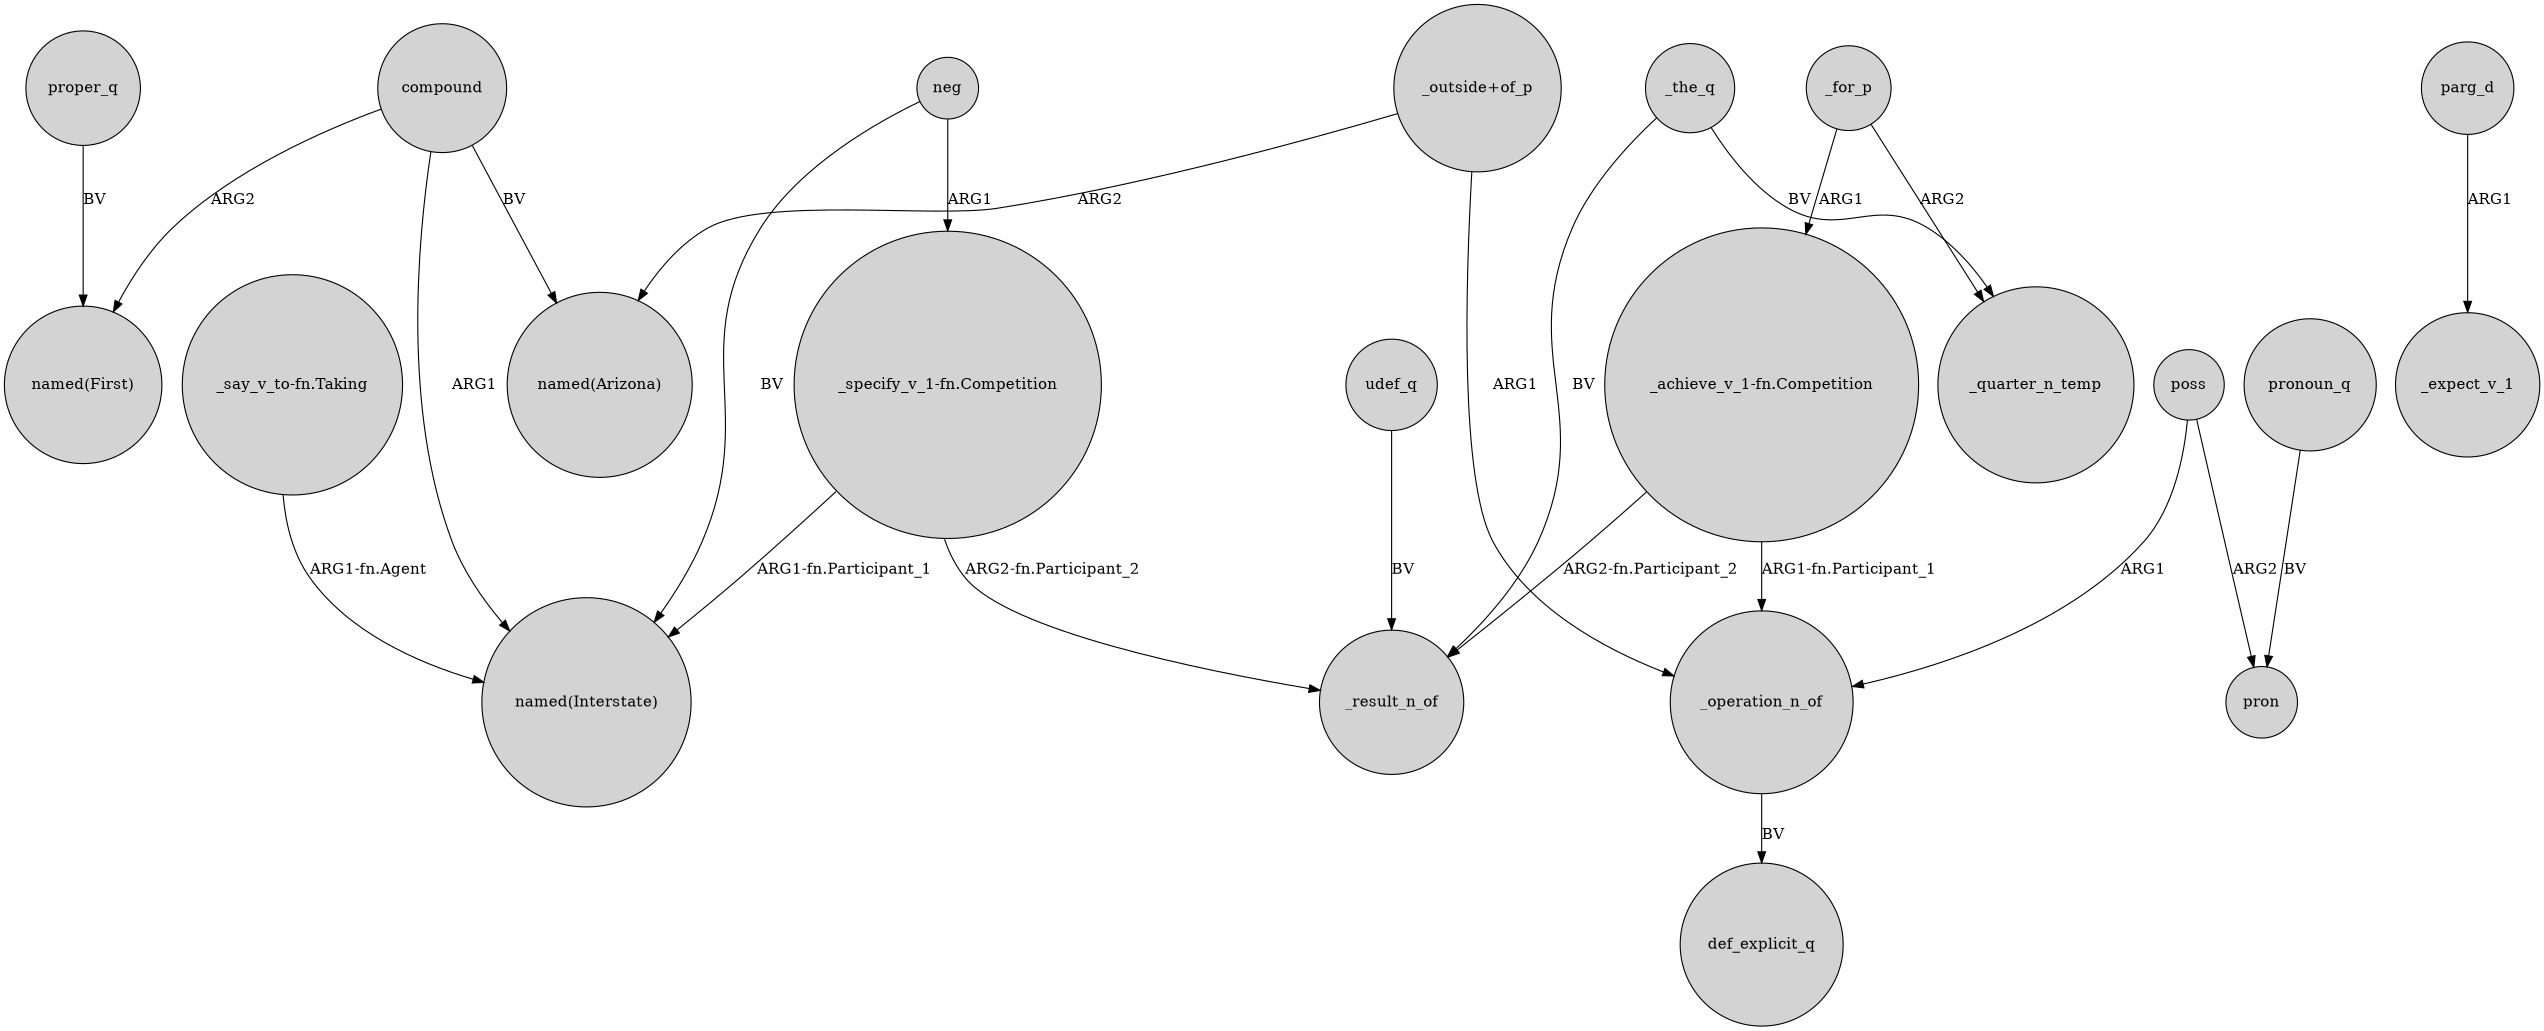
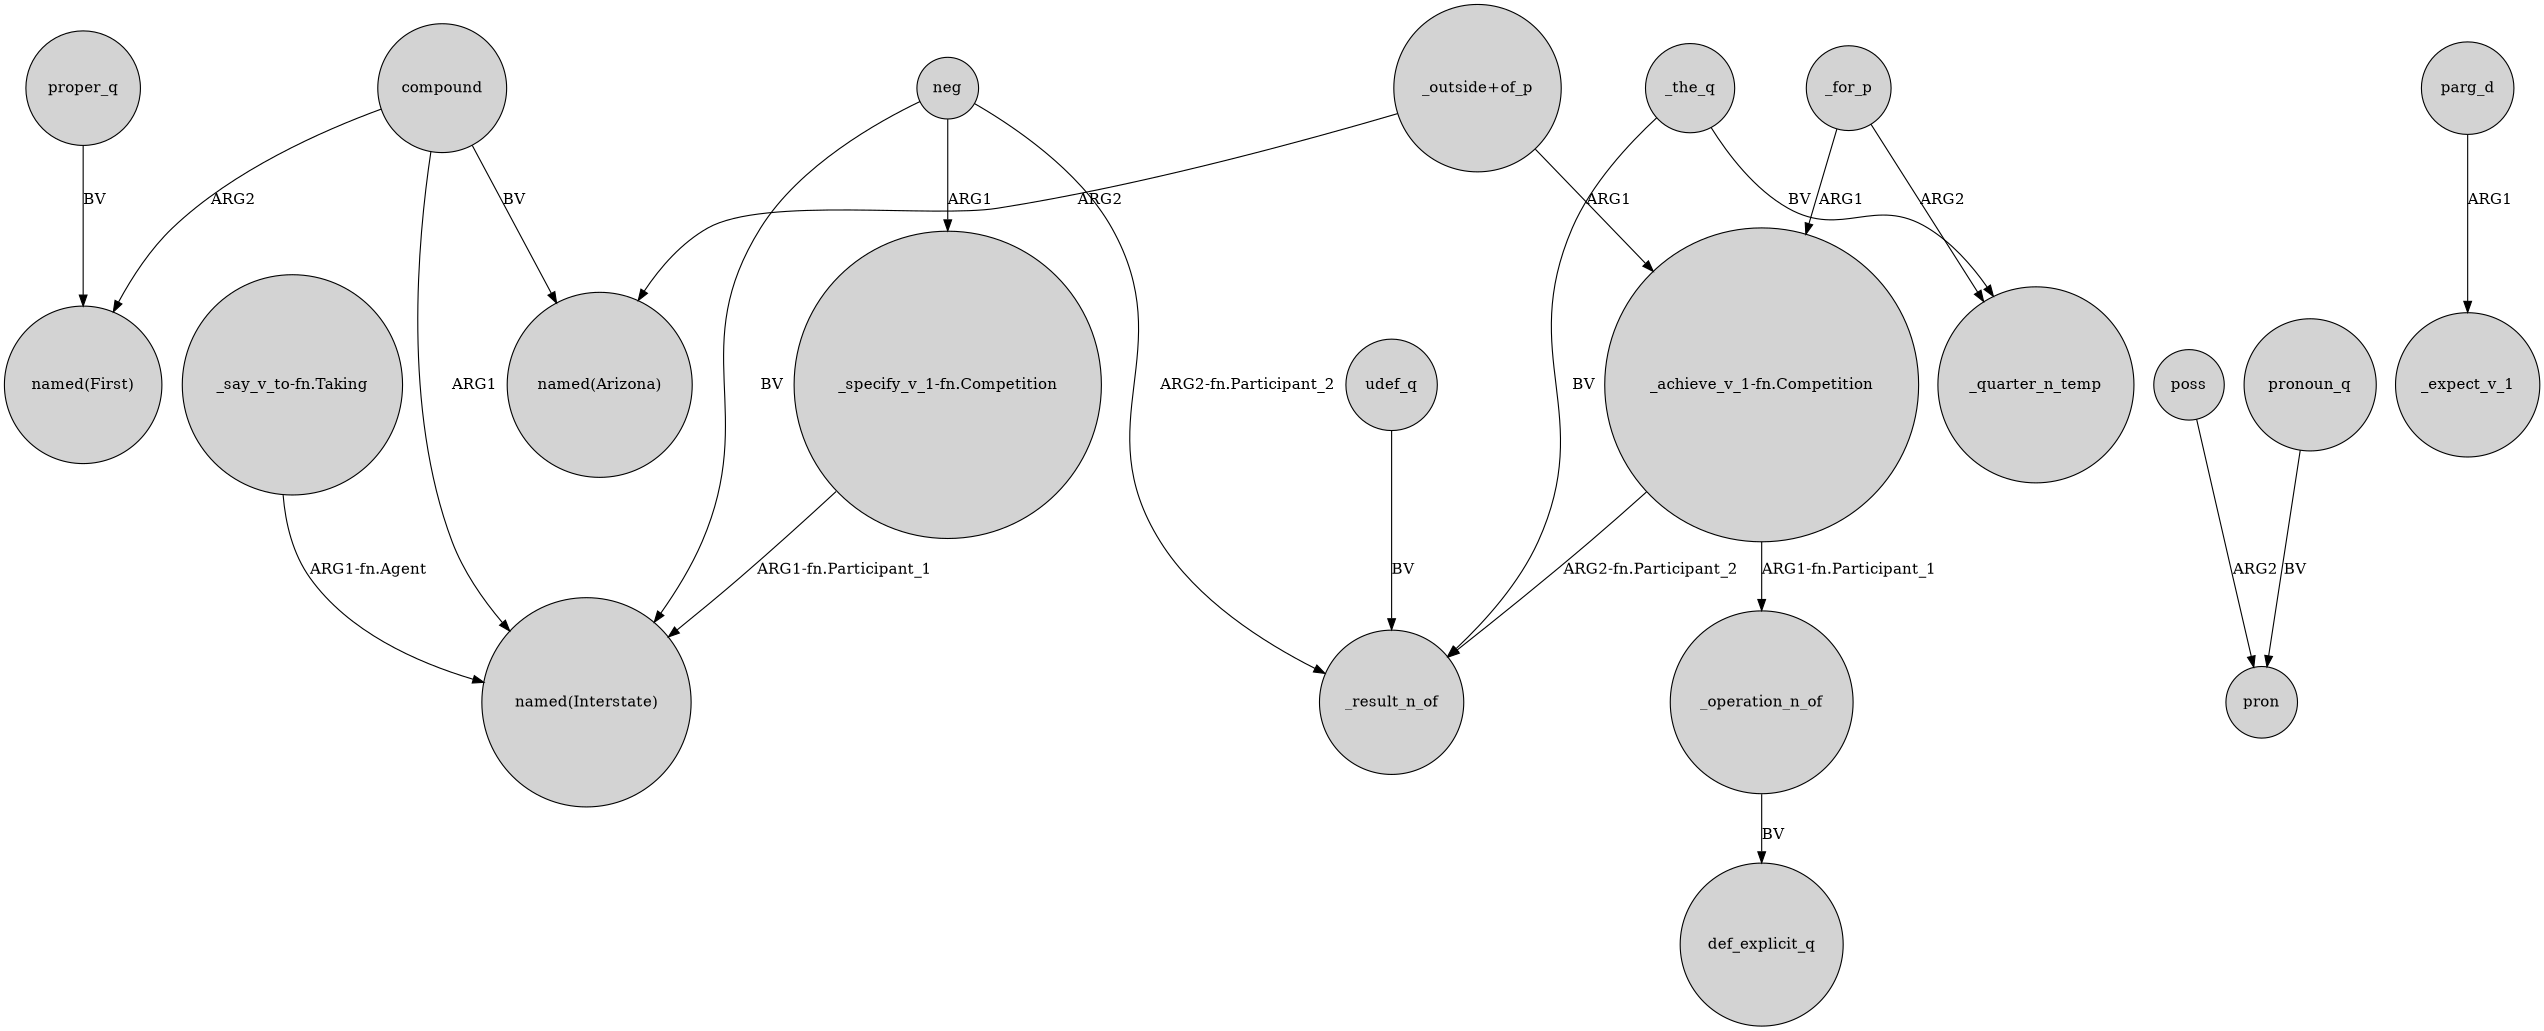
edge "_outside+of_p" -> "_operation_n_of": now "_outside+of_p" -> "_achieve_v_1-fn.Competition"
edge "poss" -> "_operation_n_of": removed, label "ARG1"
edge "_specify_v_1-fn.Competition" -> "_result_n_of": now "neg" -> "_result_n_of"
